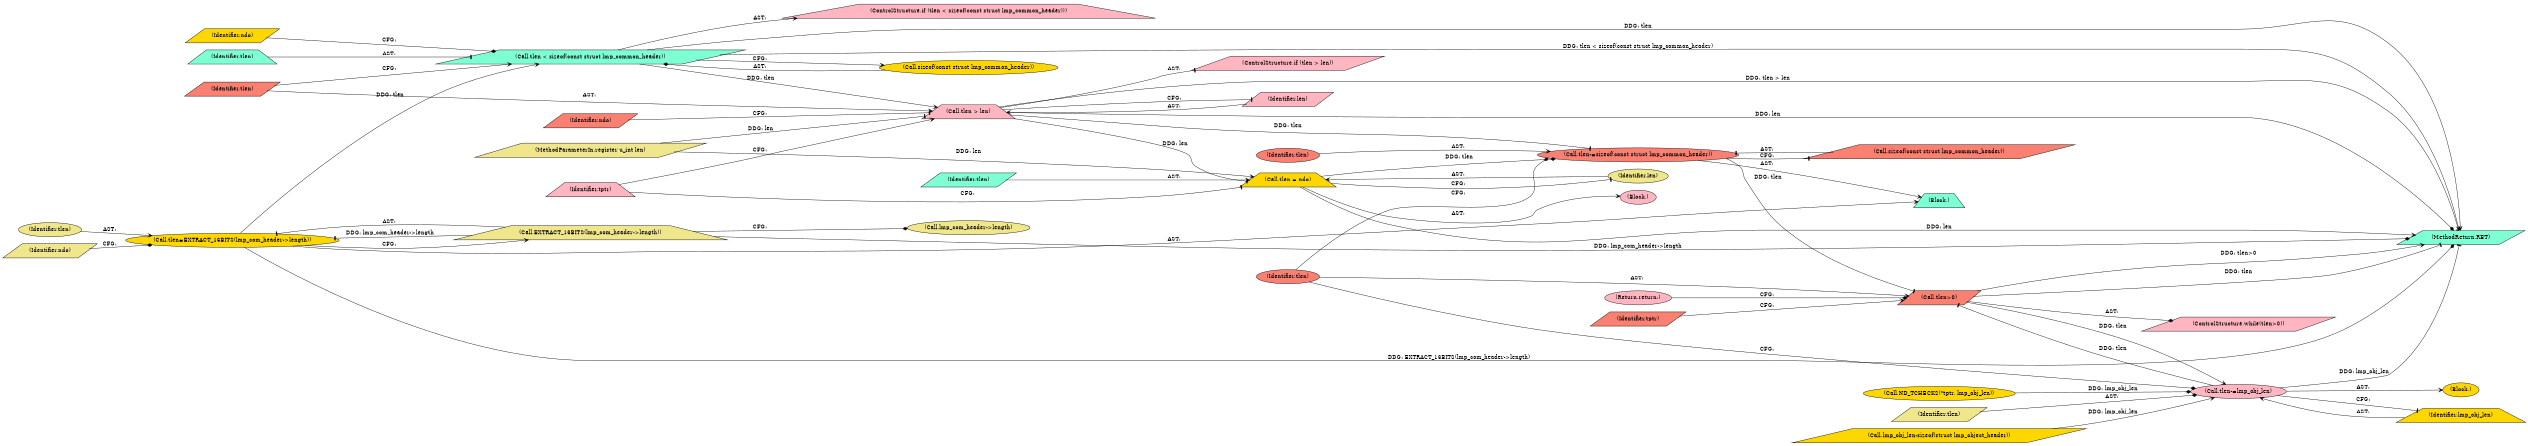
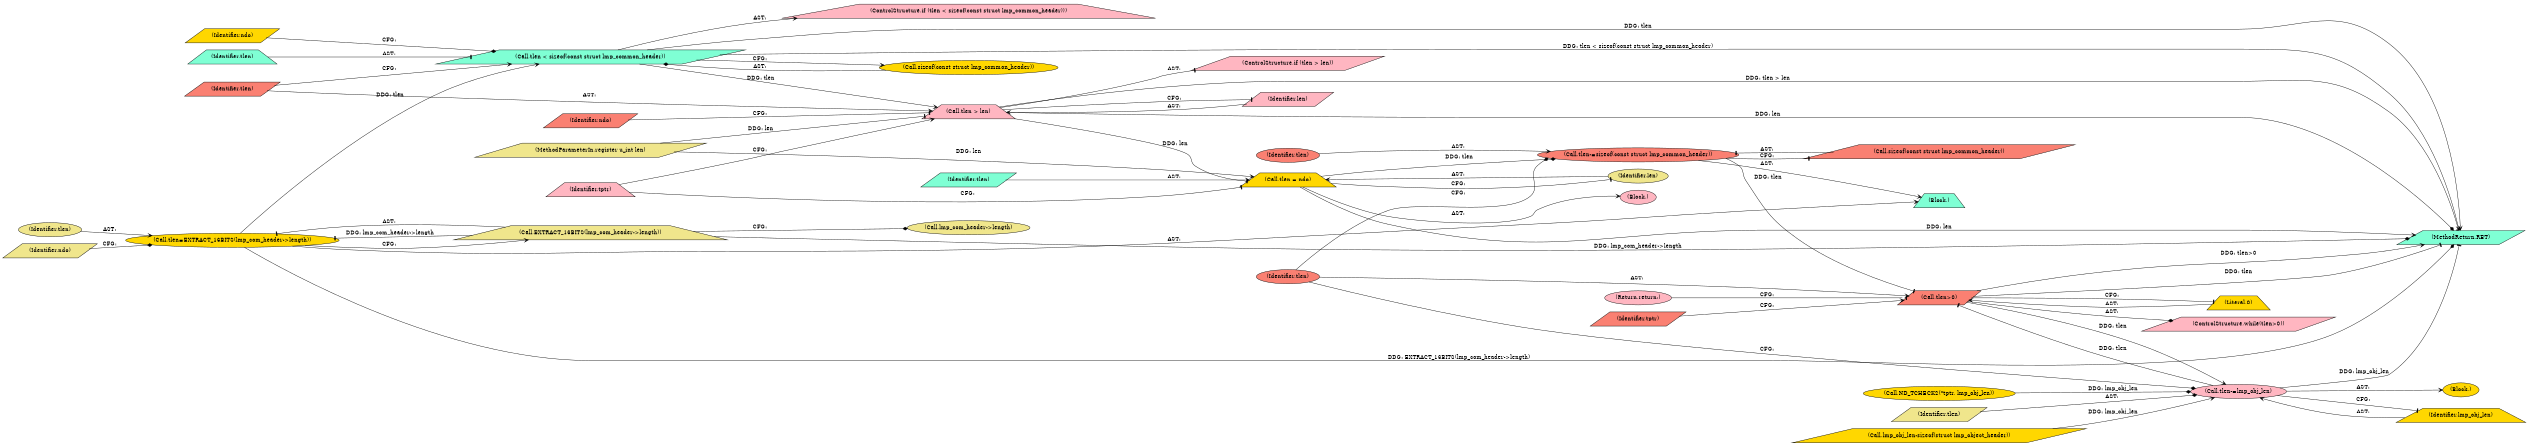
edge "(Call,tlen > len)" -> "(Call,tlen-=sizeof(const struct lmp_common_header))": removed, label "DDG: tlen"
edge "(Return,return;)" -> "(Call,tlen>0)": arrowhead diamond -> tee
node "(Literal,0)": added
